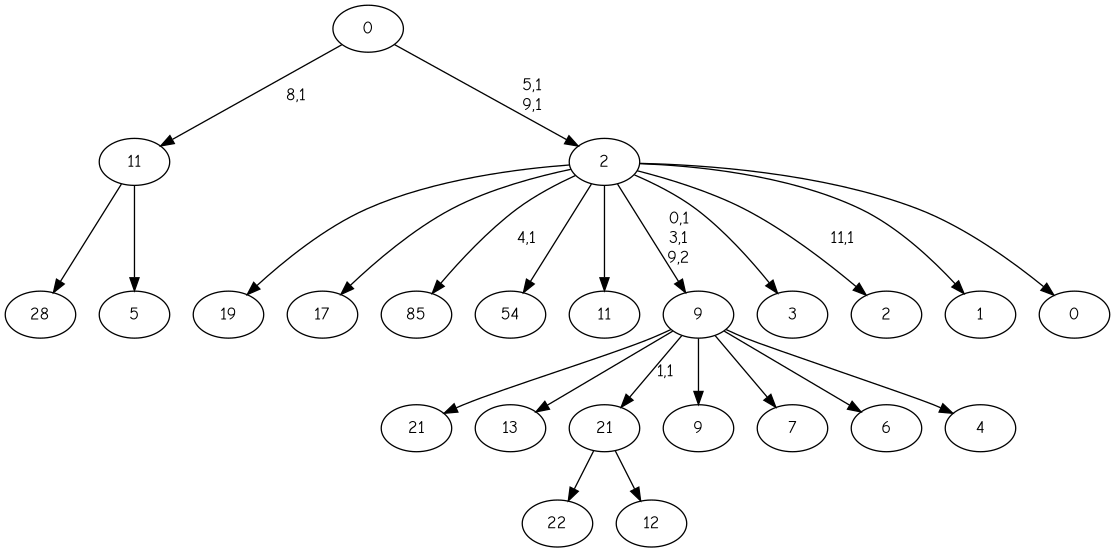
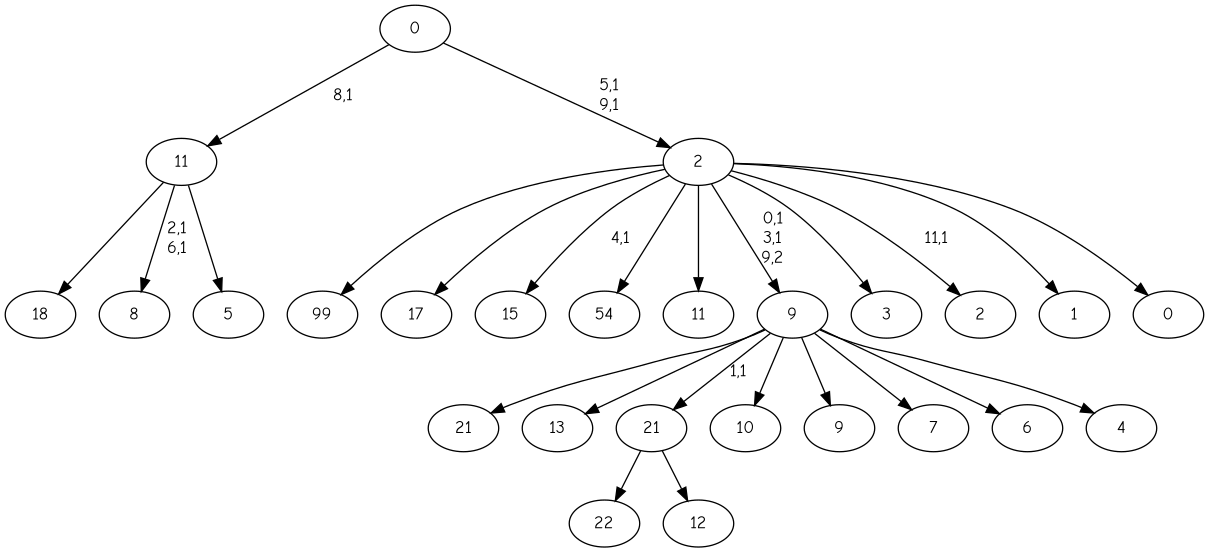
node "28": label "28" -> "18"
node "8": added
node "19": label "19" -> "99"
node "85": label "85" -> "15"
node "10": added
